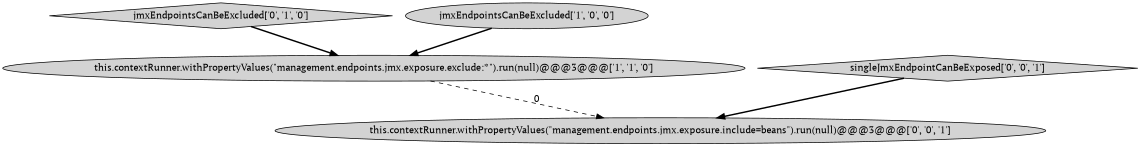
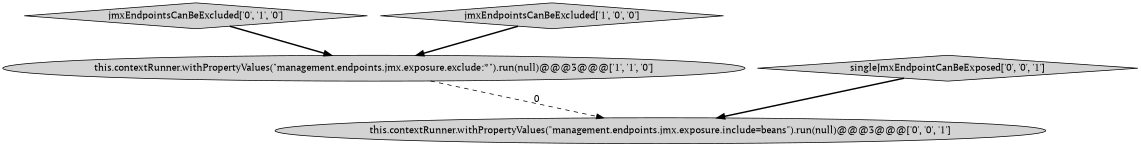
node "jmxEndpointsCanBeExcluded['1', '0', '0']": shape ellipse -> diamond
